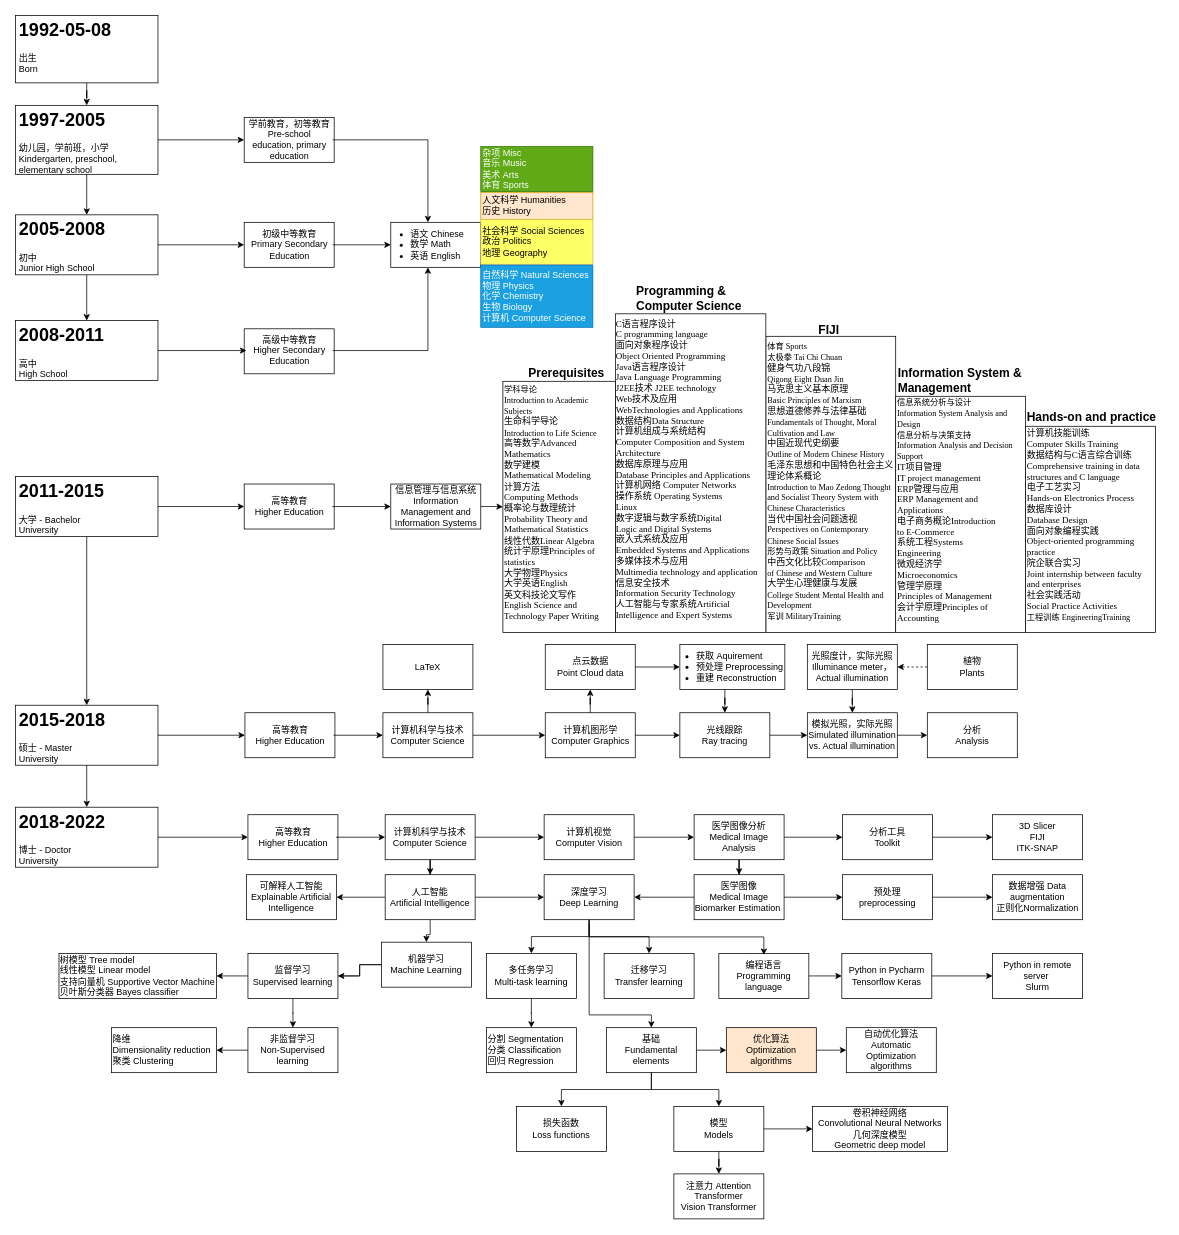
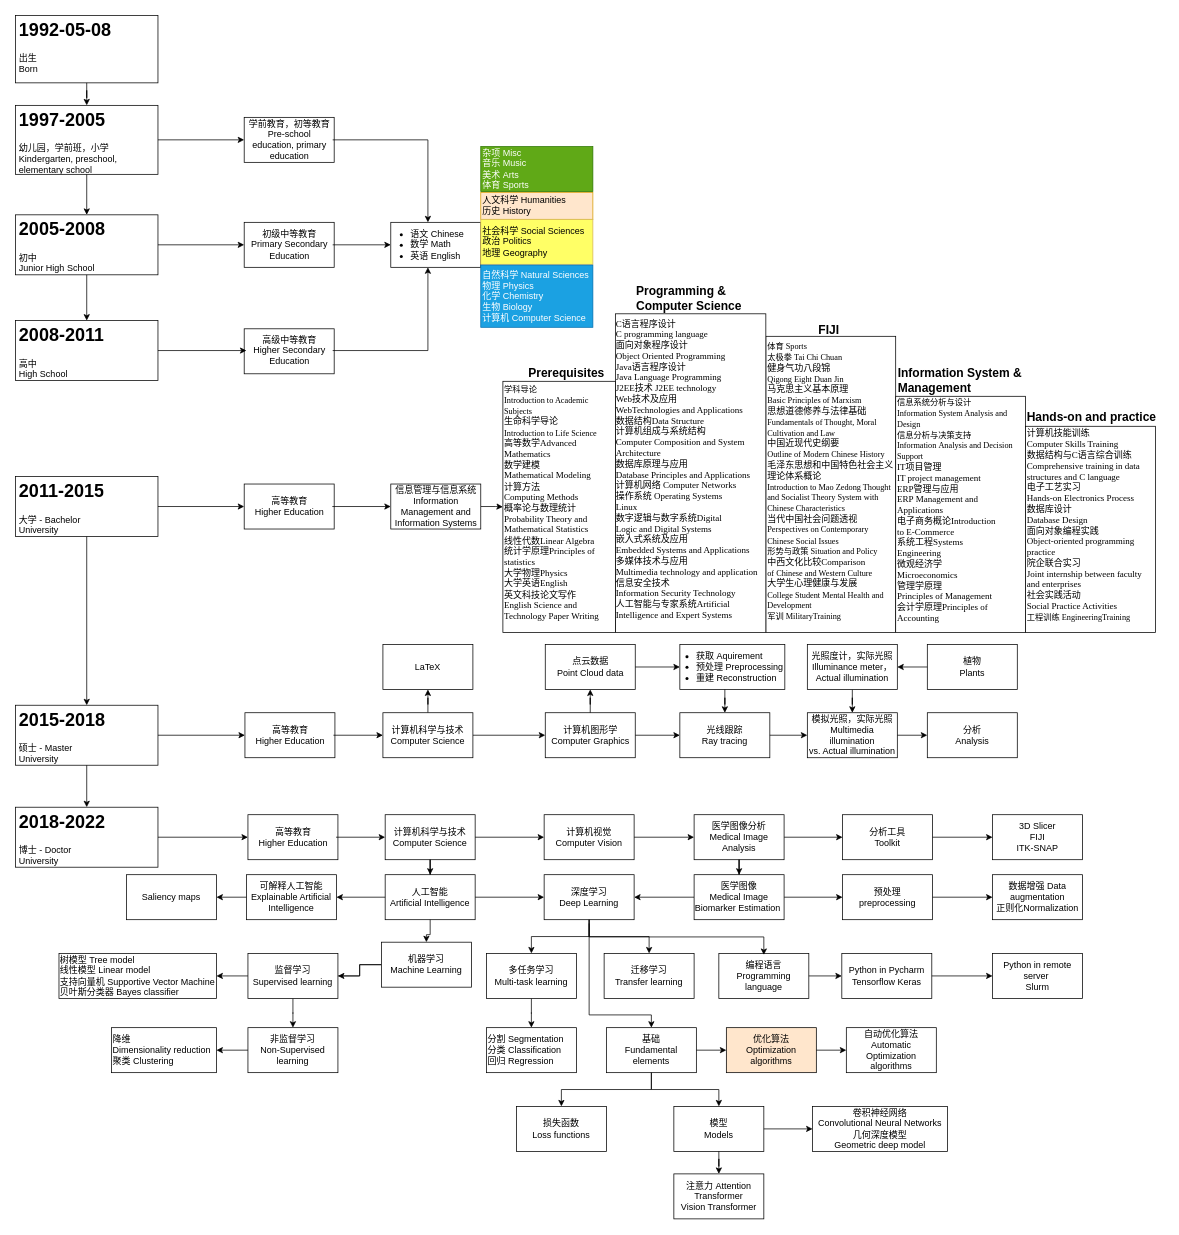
edge "植物 Plants" -> "光照度计，实际光照 Illuminance meter， Actual illumination": style dashed -> solid
node "模拟光照，实际光照 Simulated illumination vs. Actual illumination": label "模拟光照，实际光照 Simulated illumination vs. Actual illumination" -> "模拟光照，实际光照 Multimedia illumination vs. Actual illumination"
node "Saliency maps": added
edge "可解释人工智能 Explainable Artificial Intelligence" -> "Saliency maps": added
